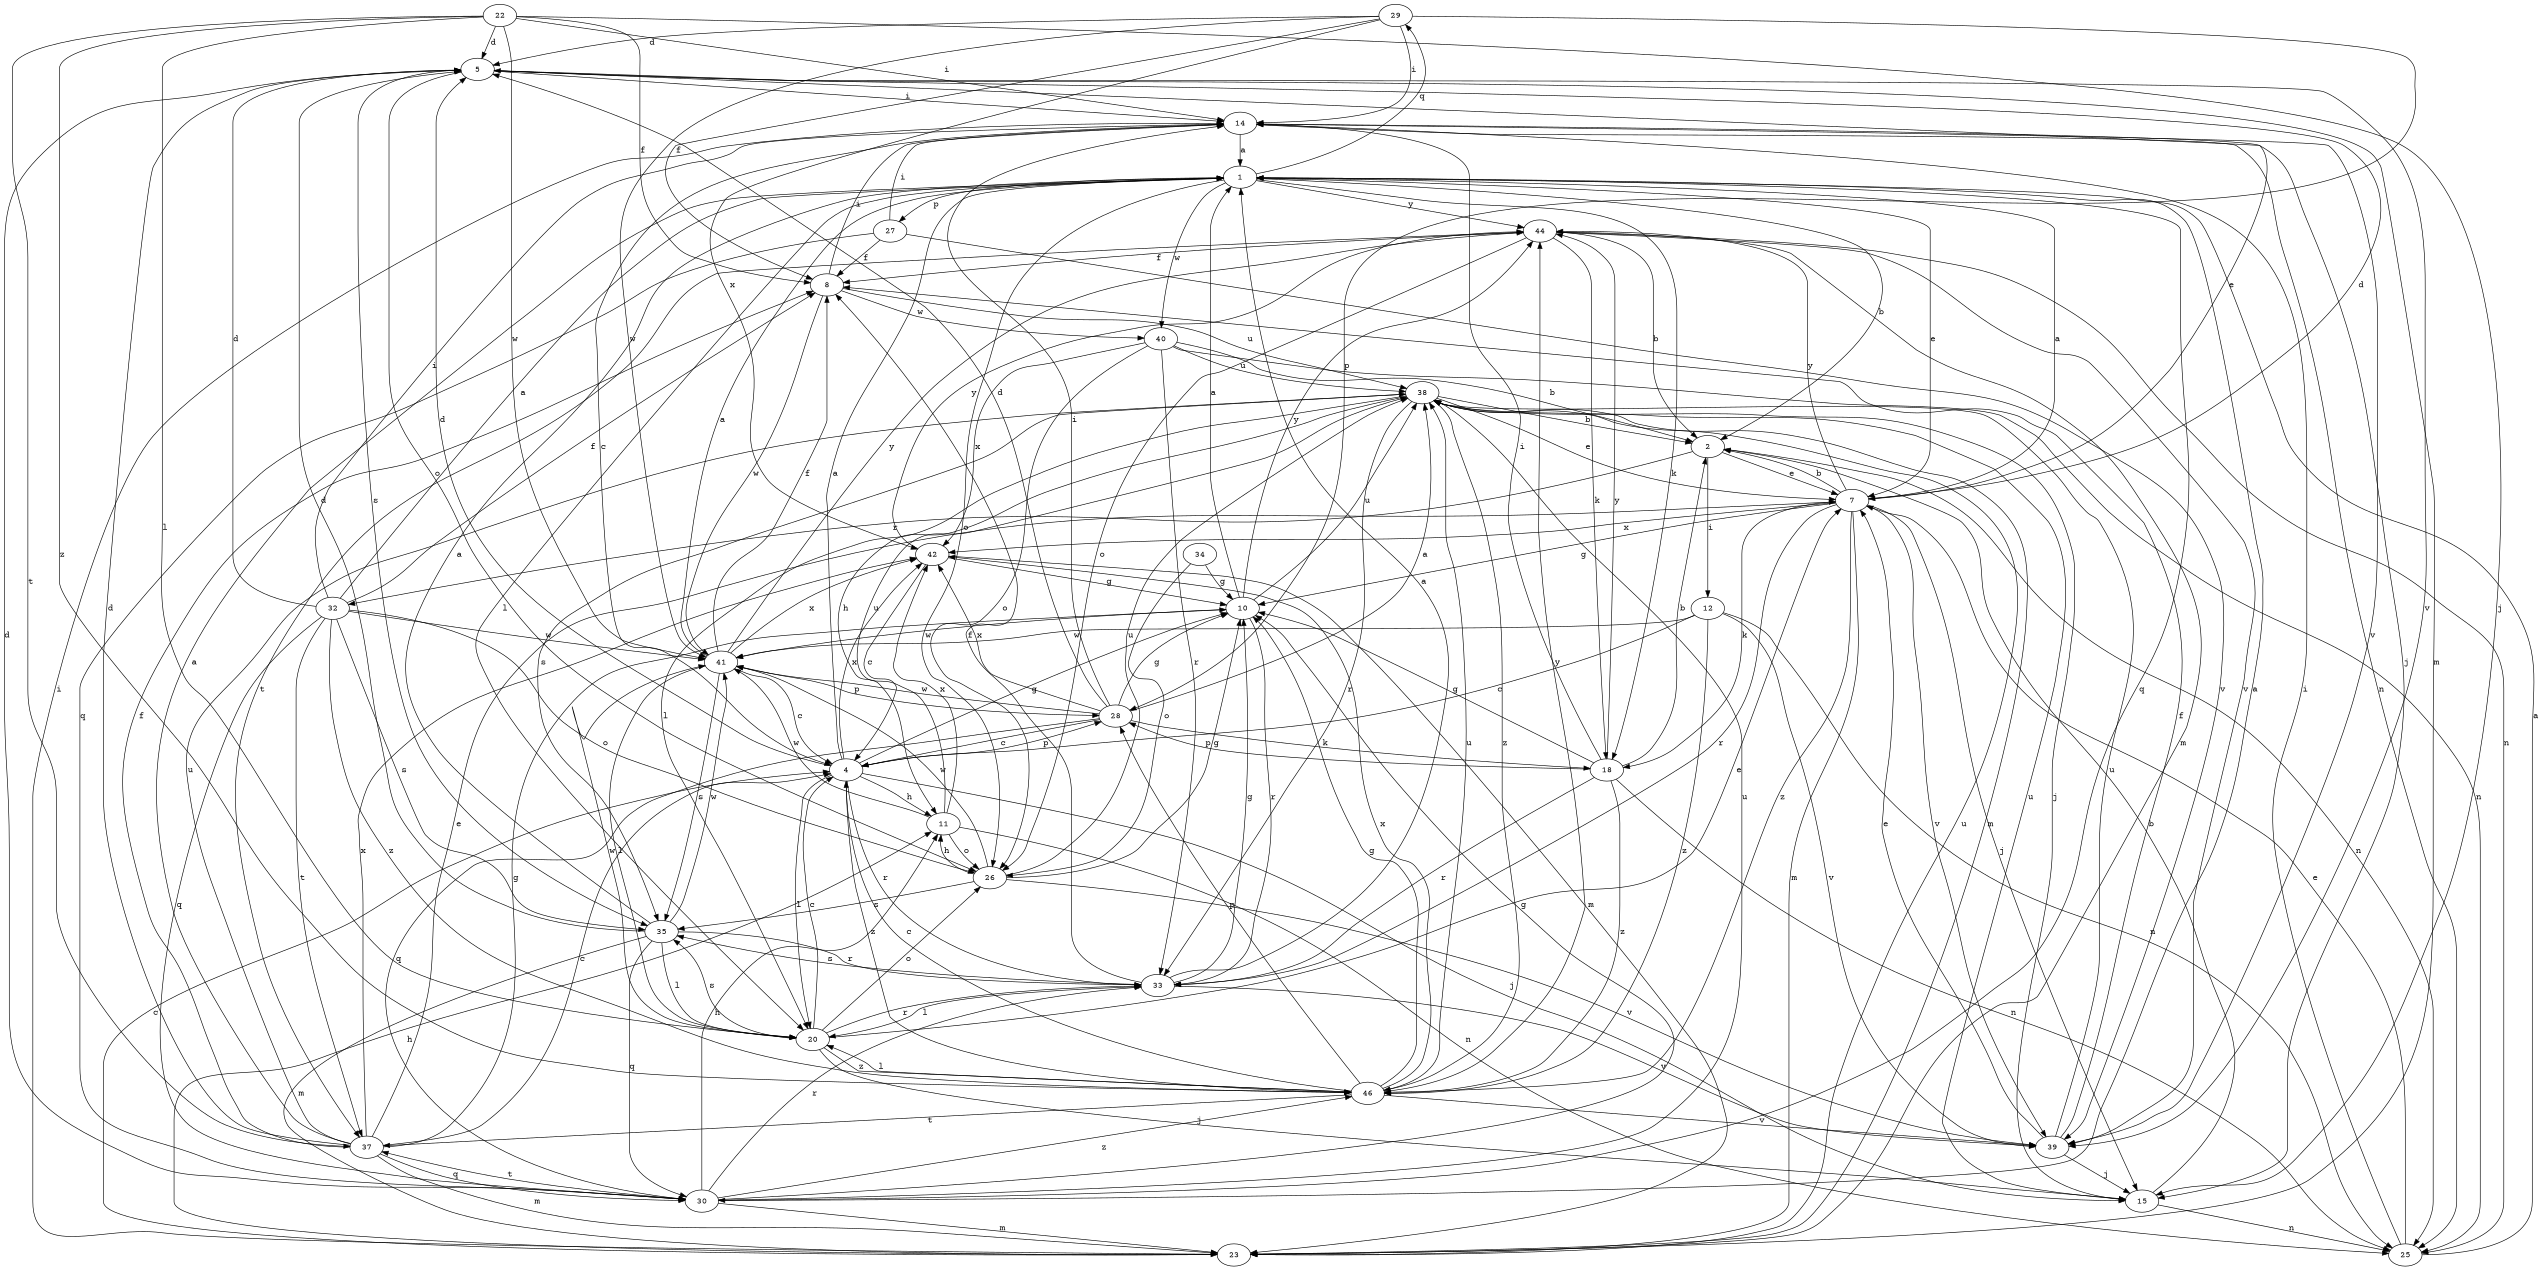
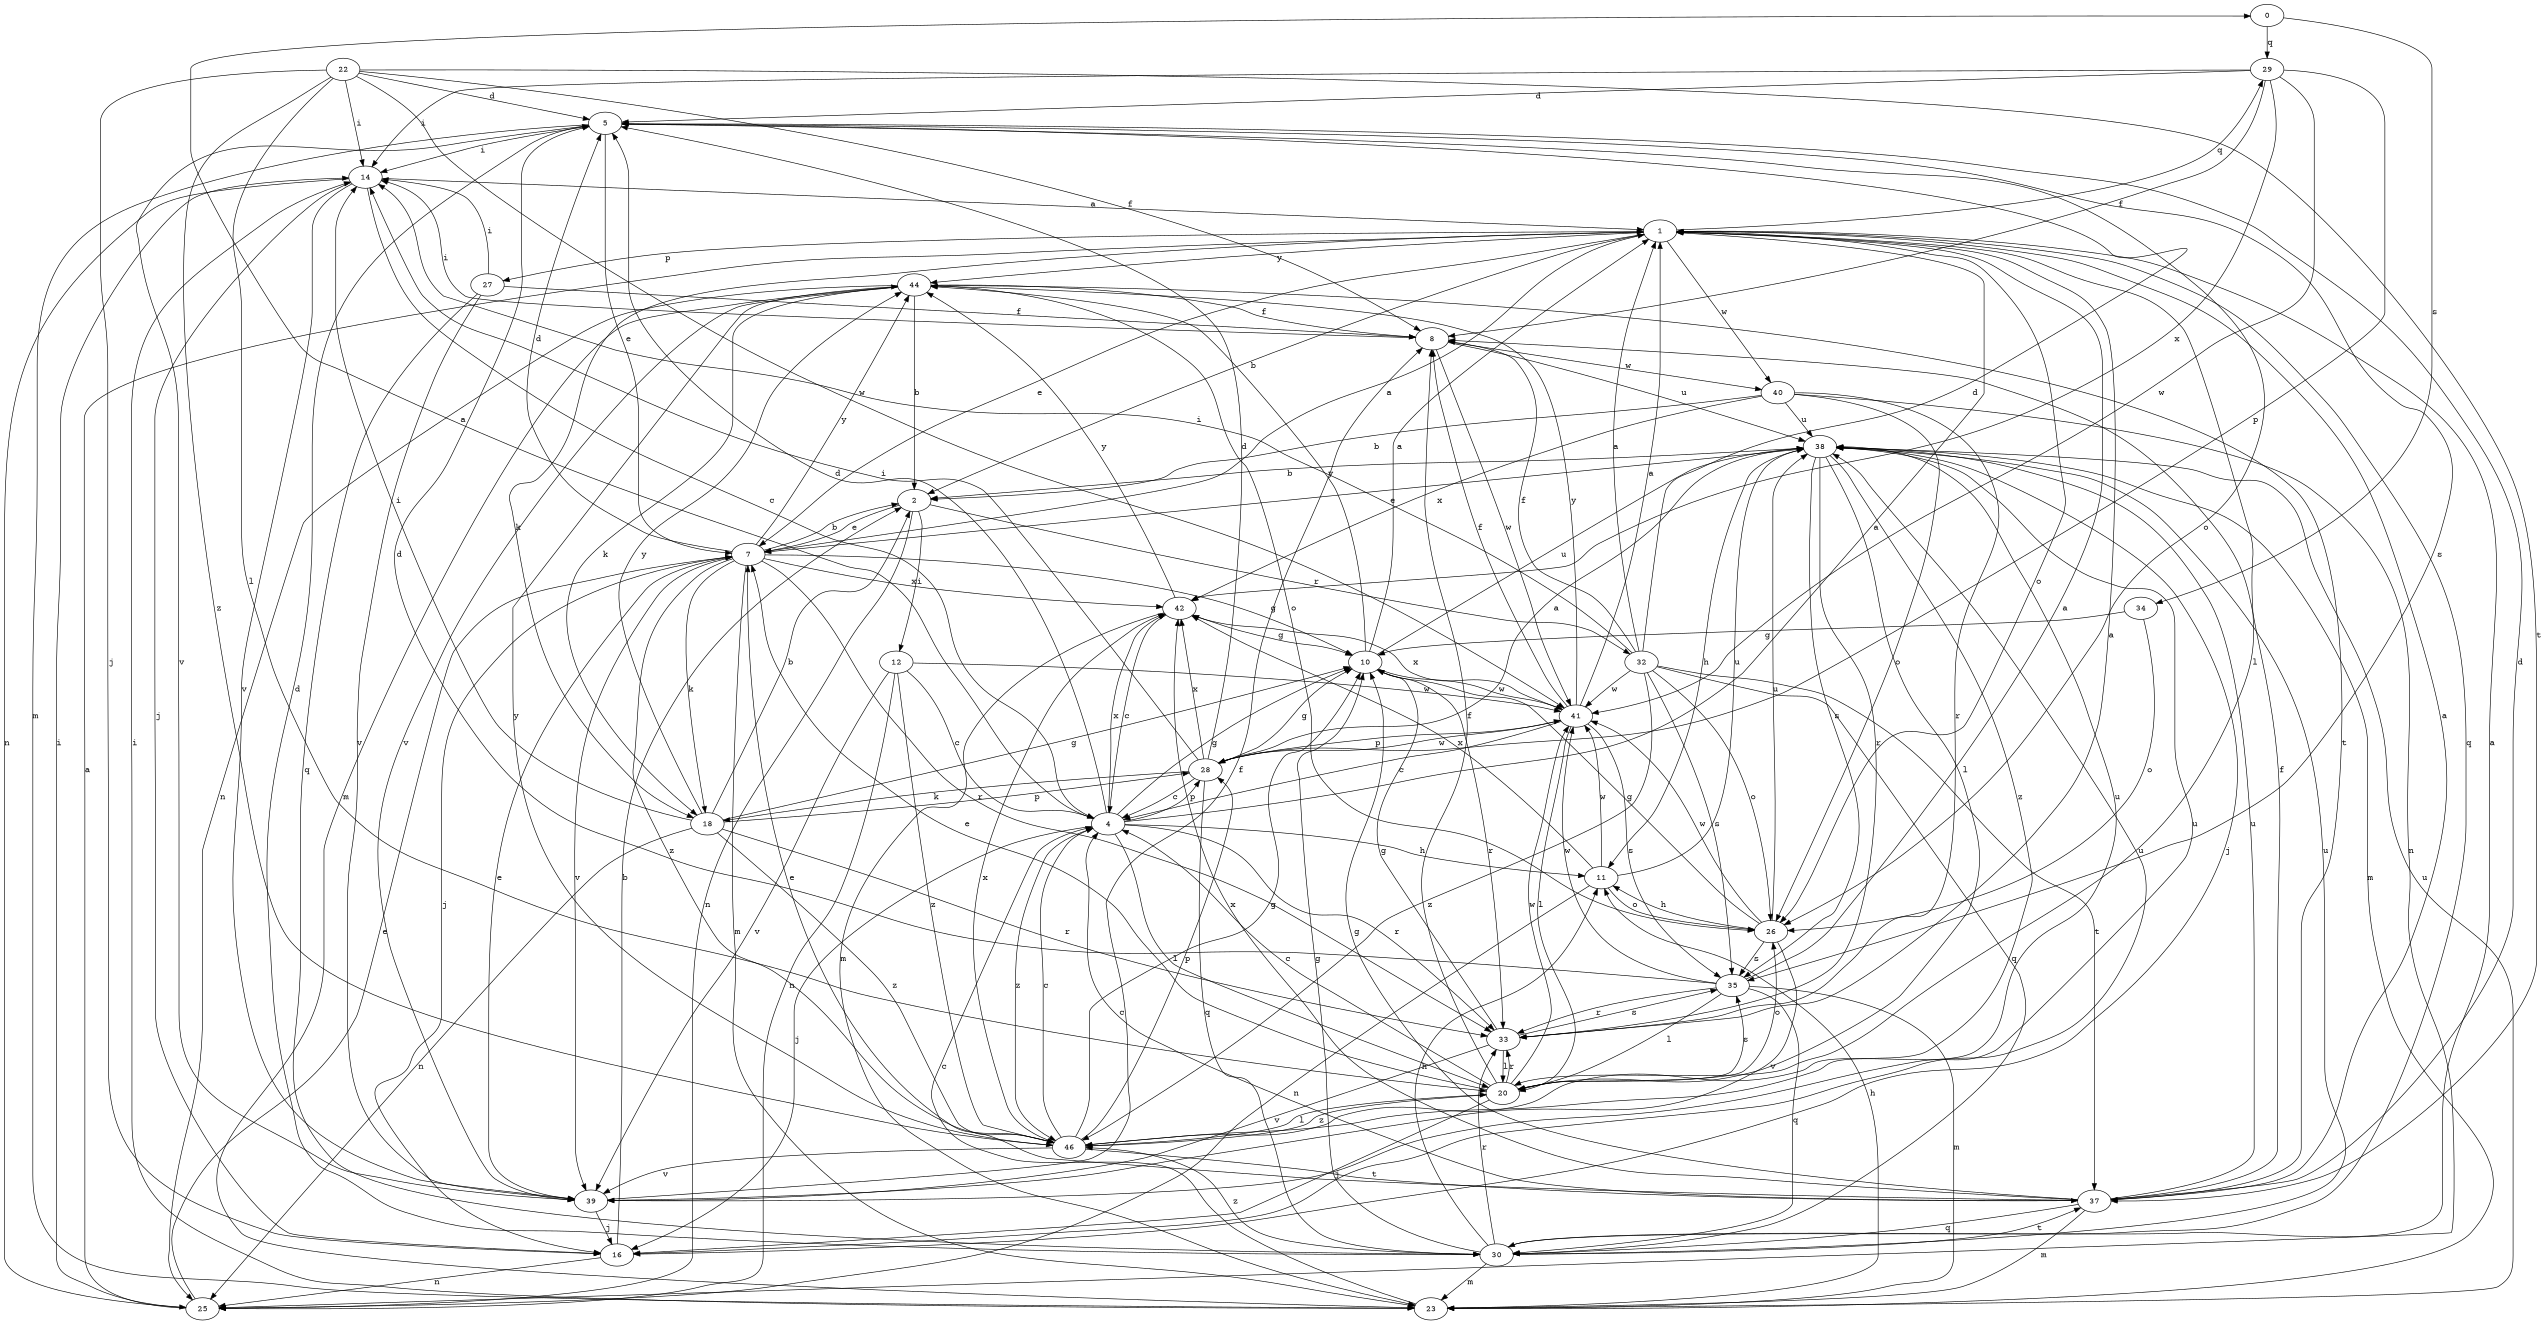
node "0": added
edge "33" -> "8": now "20" -> "8"
node "15": label "15" -> "16"
